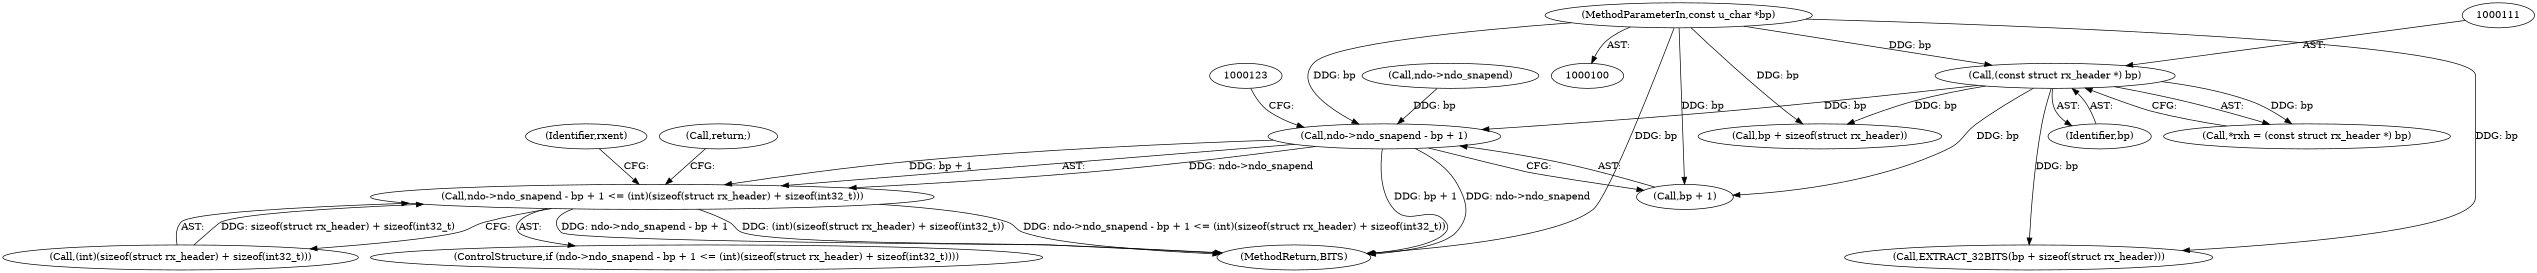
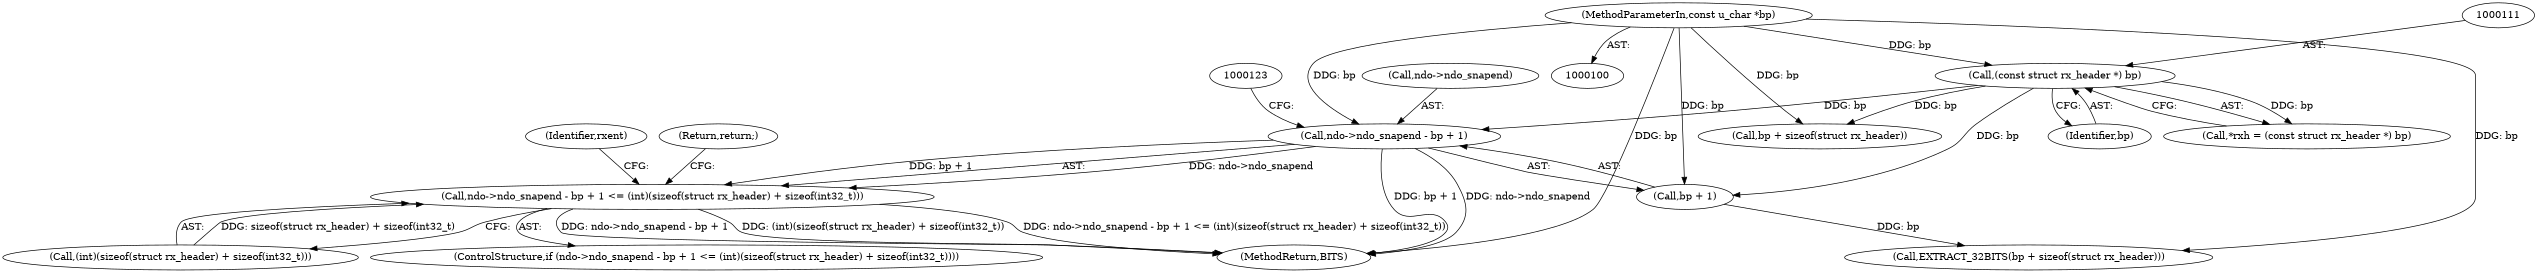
edge "(Call,ndo->ndo_snapend)" -> "(Call,ndo->ndo_snapend - bp + 1)": label "DDG: bp" -> "AST: "
edge "(Call,(const struct rx_header *) bp)" -> "(Identifier,bp)": label "AST: " -> "CFG: "
node "(Call,return;)": label "(Call,return;)" -> "(Return,return;)"
edge "(Call,(const struct rx_header *) bp)" -> "(Call,EXTRACT_32BITS(bp + sizeof(struct rx_header)))": now "(Call,bp + 1)" -> "(Call,EXTRACT_32BITS(bp + sizeof(struct rx_header)))"
edge "(Call,ndo->ndo_snapend - bp + 1)" -> "(Call,bp + 1)": label "CFG: " -> "AST: "
